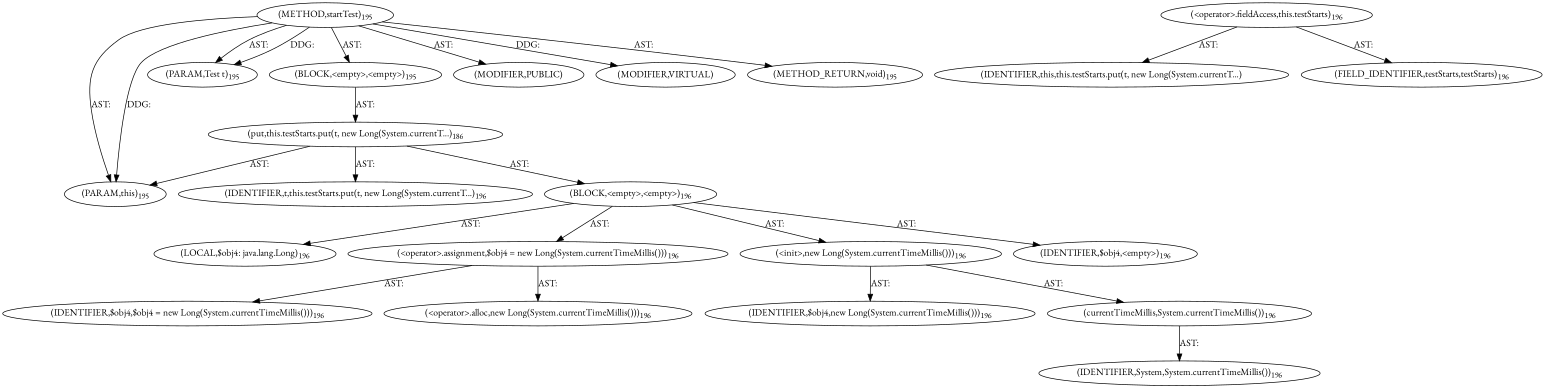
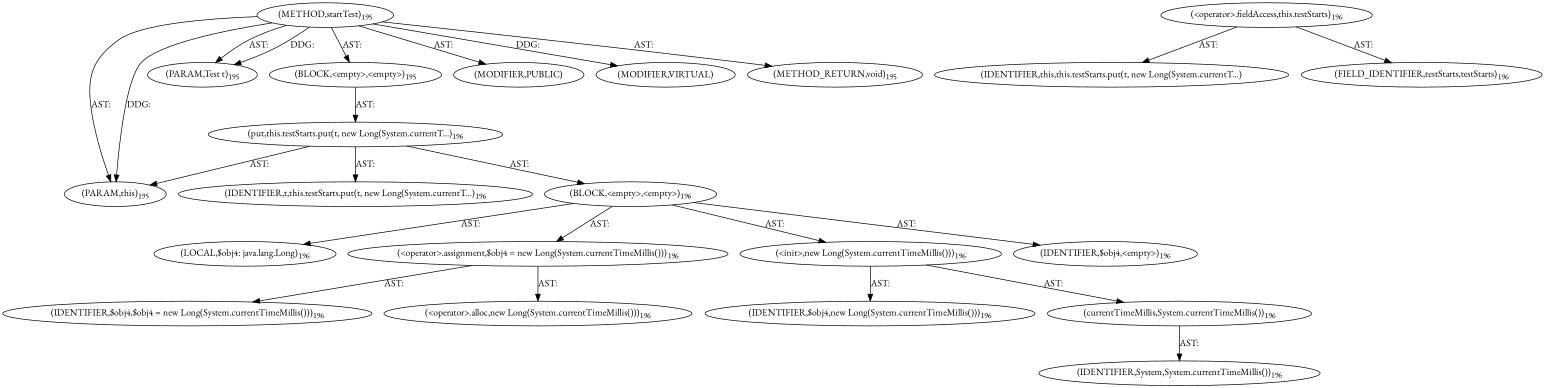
node "(put,this.testStarts.put(t, new Long(System.currentT...)": text "186" -> "196"
